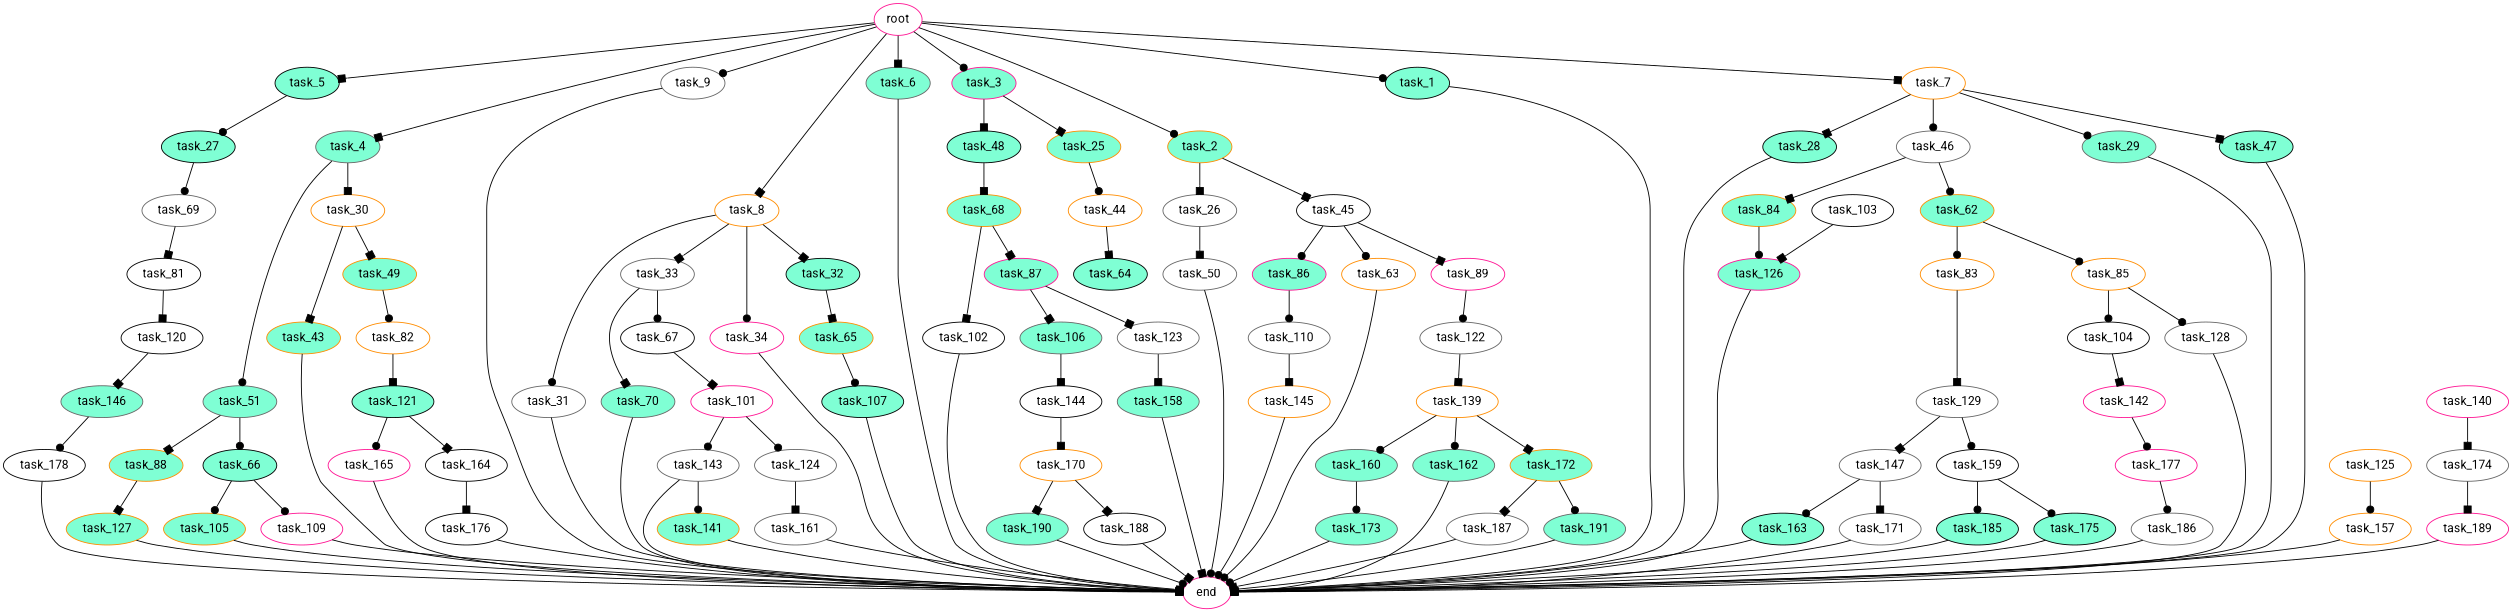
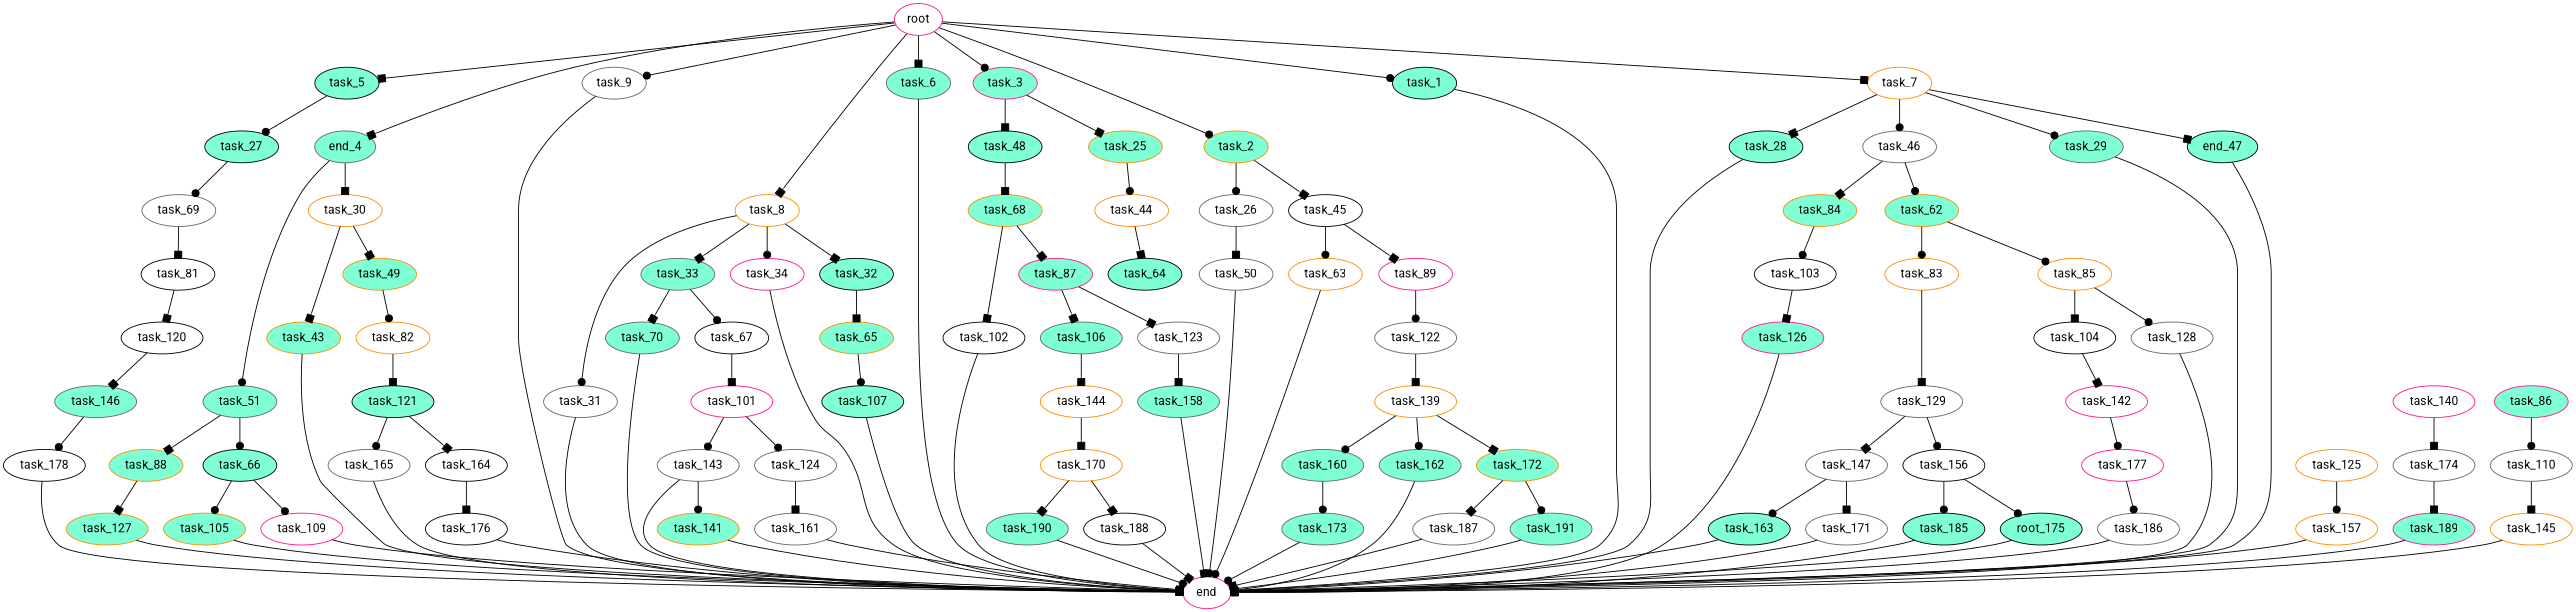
node "task_4": label "task_4" -> "end_4"
node "task_47": label "task_47" -> "end_47"
edge "task_2" -> "task_26": arrowhead box -> dot
edge "task_84" -> "task_126": now "task_84" -> "task_103"
edge "task_45" -> "task_86": removed
node "task_33": fillcolor white -> aquamarine
edge "task_85" -> "task_104": arrowhead dot -> box
node "task_144": color black -> darkorange
node "task_165": color deeppink -> gray40
node "task_159": label "task_159" -> "task_156"
node "task_175": label "task_175" -> "root_175"
node "task_189": fillcolor white -> aquamarine
